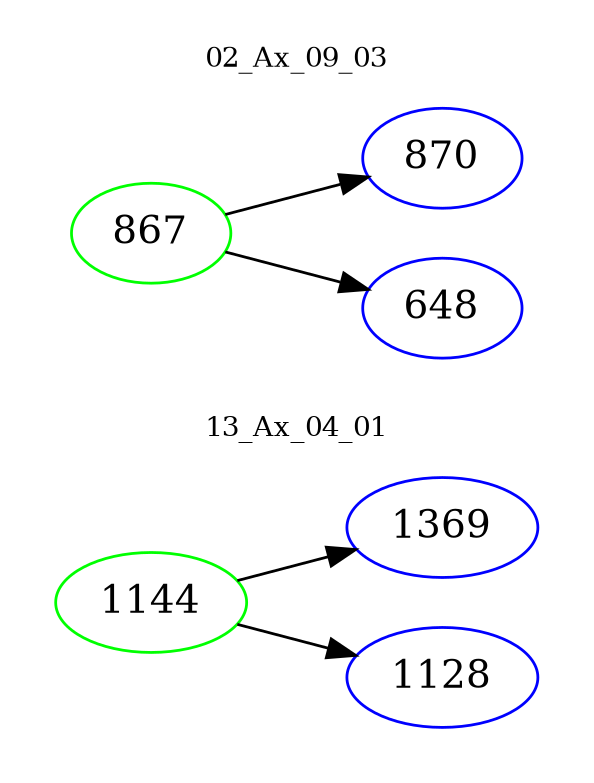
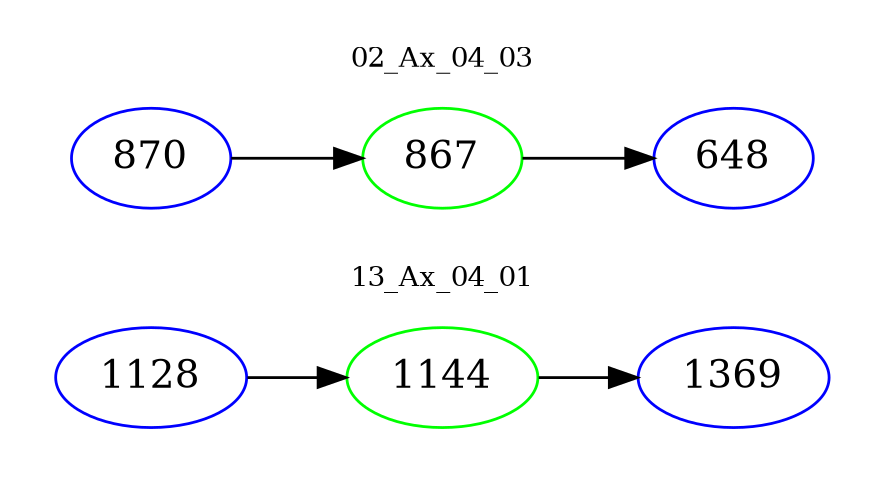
cluster "02_Ax_09_03": label "02_Ax_09_03" -> "02_Ax_04_03"
edge "867" -> "870": reversed
edge "1144" -> "1128": reversed
